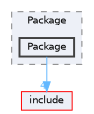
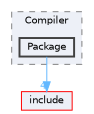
cluster "Package": label "Package" -> "Compiler"
